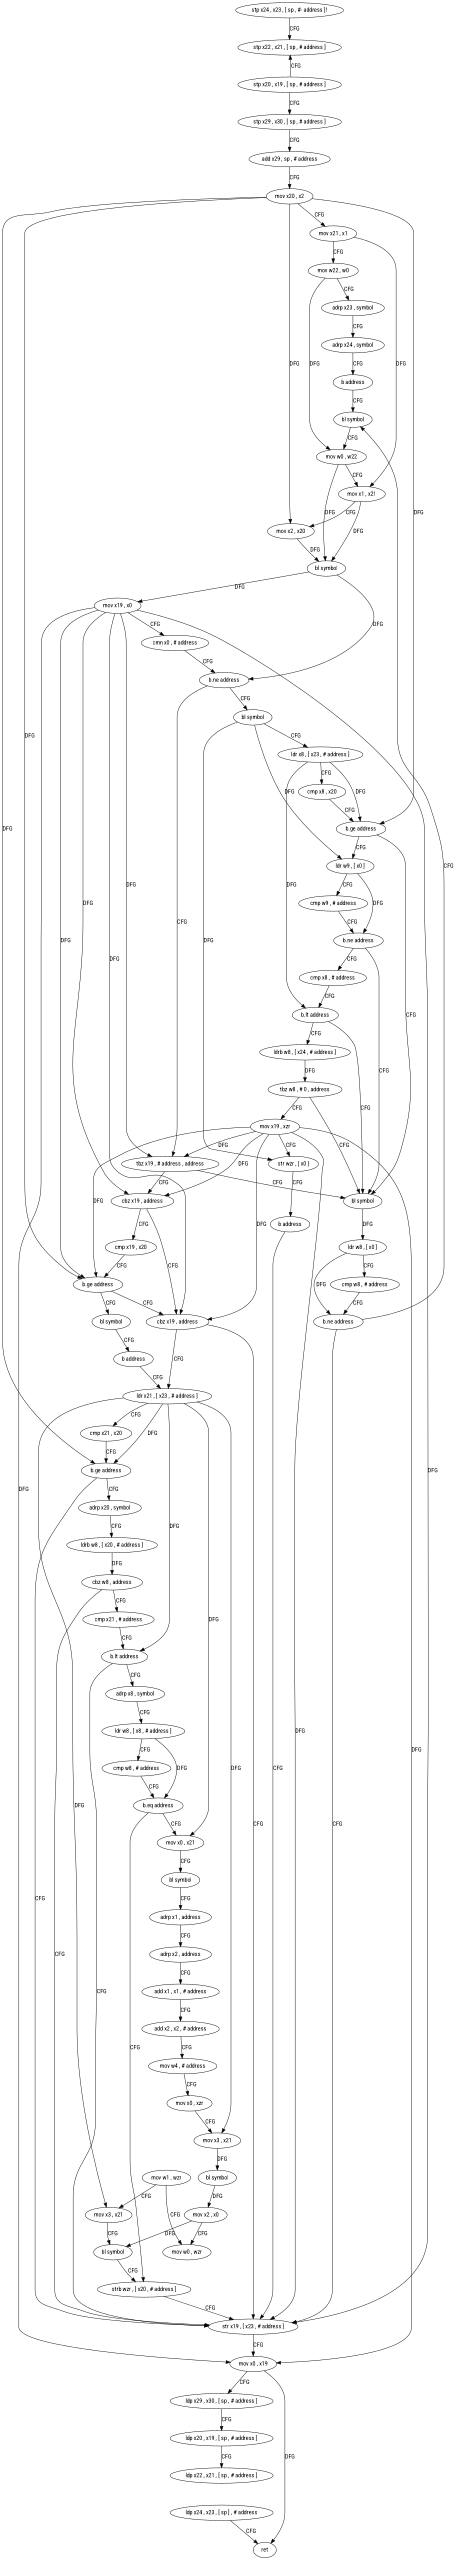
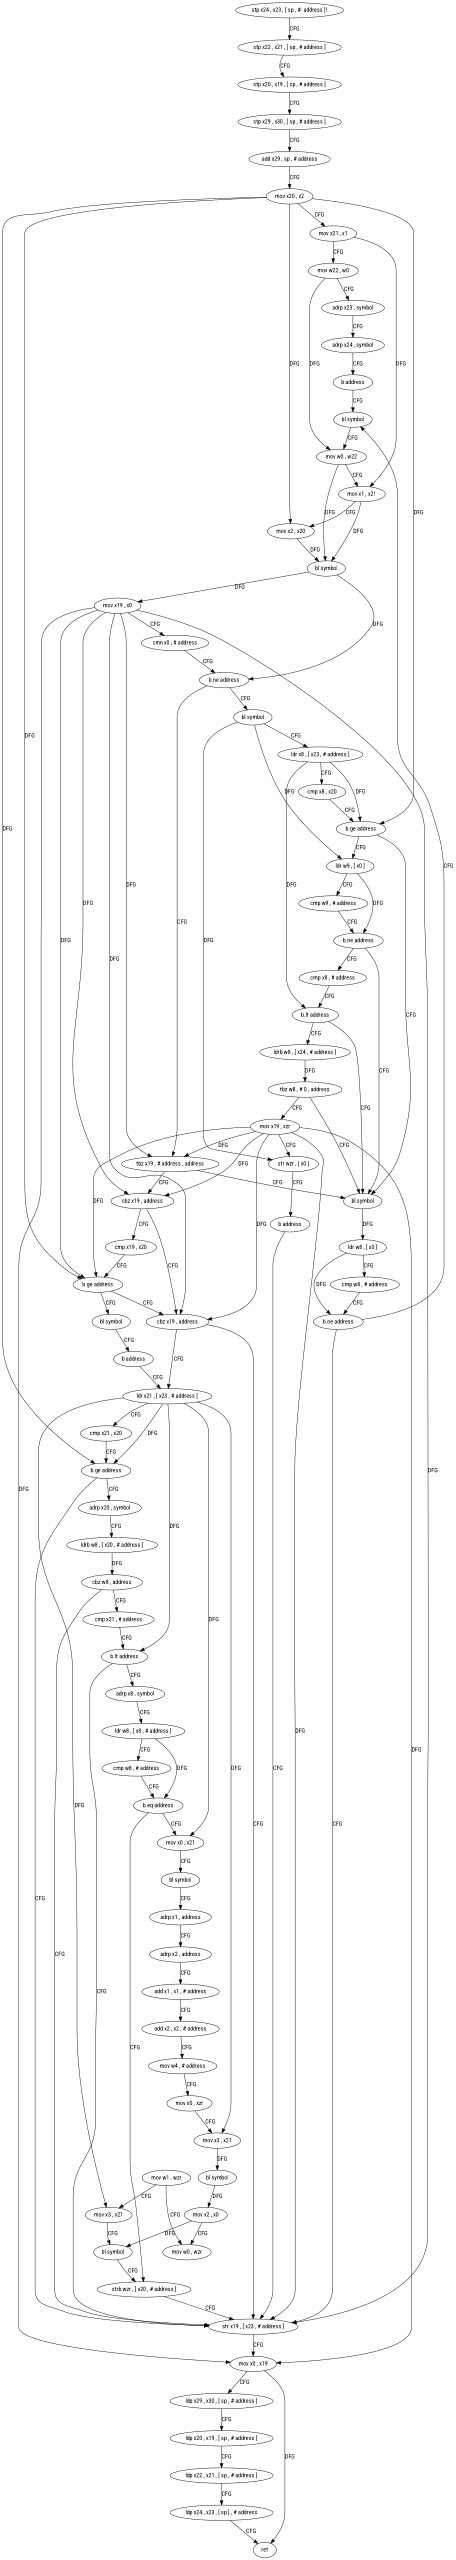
edge "stp x20 , x19 , [ sp , # address ]" -> "stp x22 , x21 , [ sp , # address ]": reversed
edge "ldp x22 , x21 , [ sp , # address ]" -> "ldp x24 , x23 , [ sp ] , # address": added, label "CFG"
